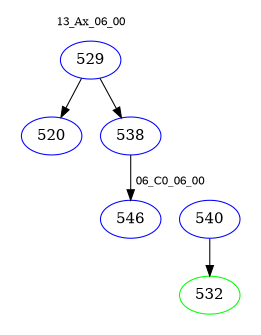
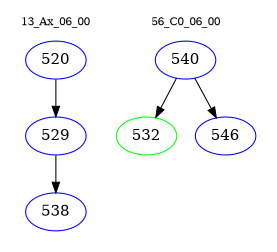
edge "529" -> "520": reversed
edge "538" -> "546": now "540" -> "546"
cluster "06_C0_06_00": label "06_C0_06_00" -> "56_C0_06_00"
